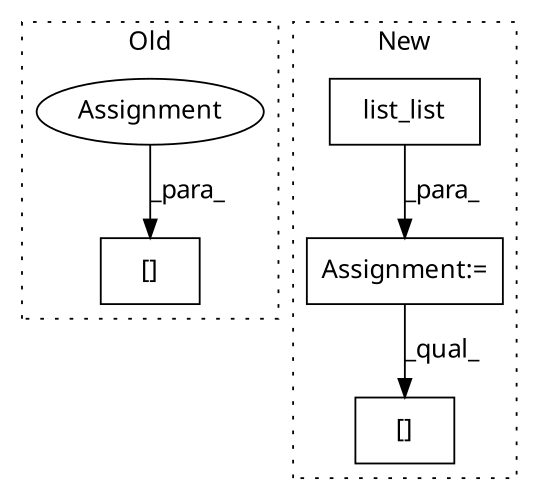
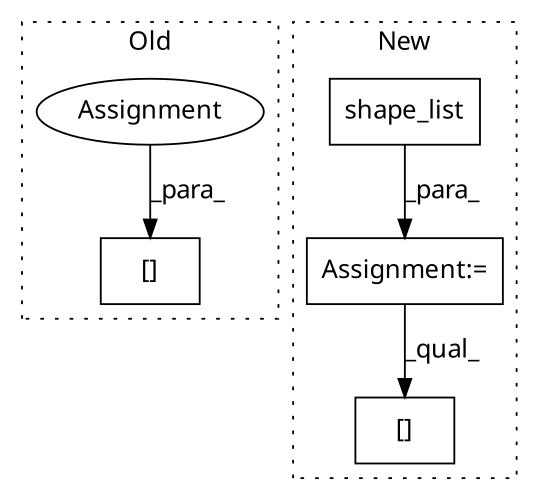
node "list_list": label "list_list" -> "shape_list"
